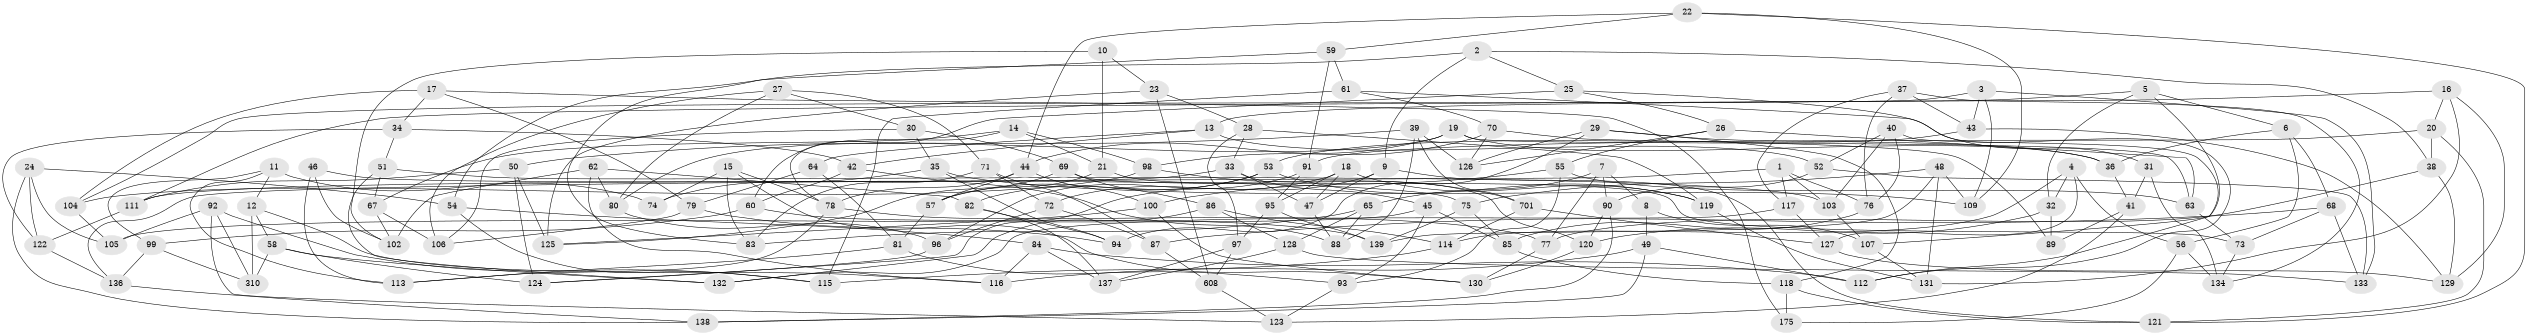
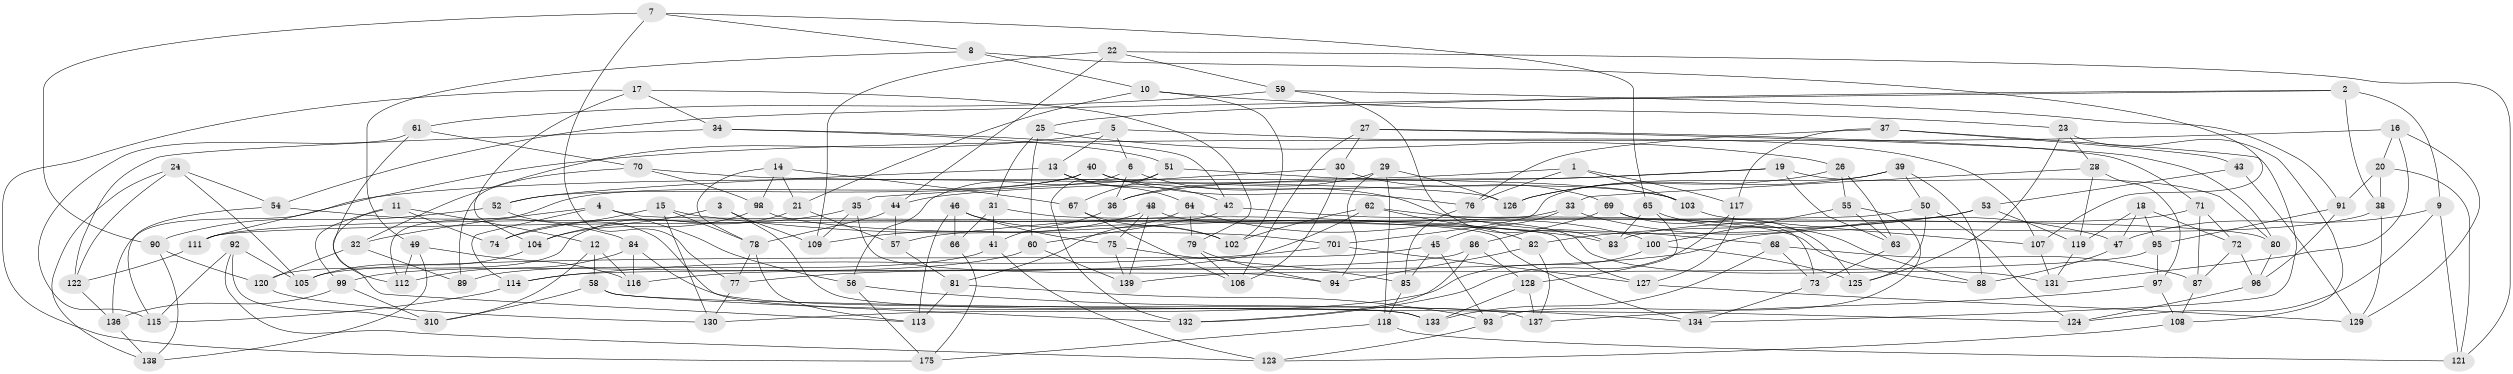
edge "8" -- "10": added
edge "3" -- "43": removed
edge "44" -- "100": now "64" -- "100"
node "66": added
node "608": label "608" -> "108"
